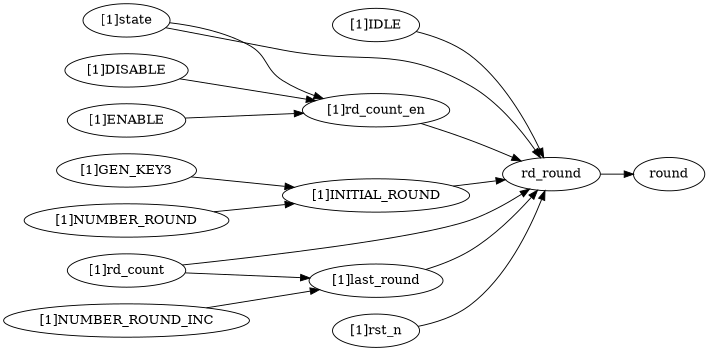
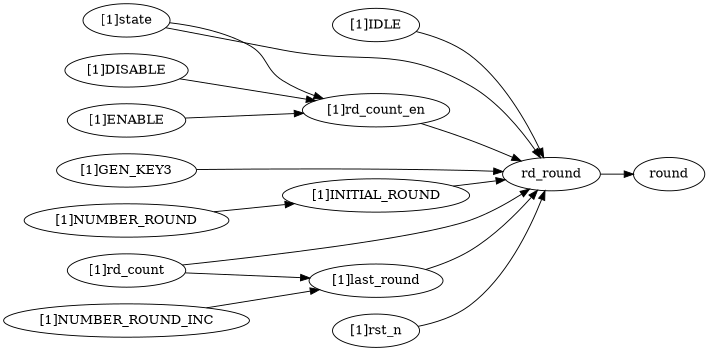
edge "[1]GEN_KEY3" -> "[1]INITIAL_ROUND": now "[1]GEN_KEY3" -> "rd_round"
